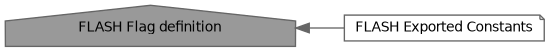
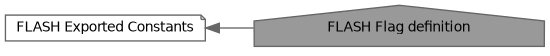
edge "FLASH Exported Constants" -> "FLASH Flag definition": reversed
